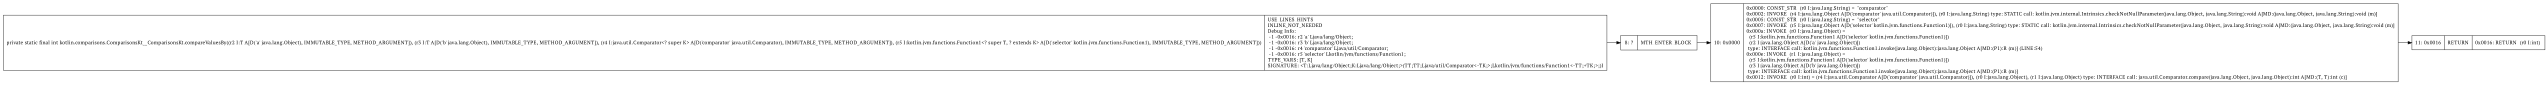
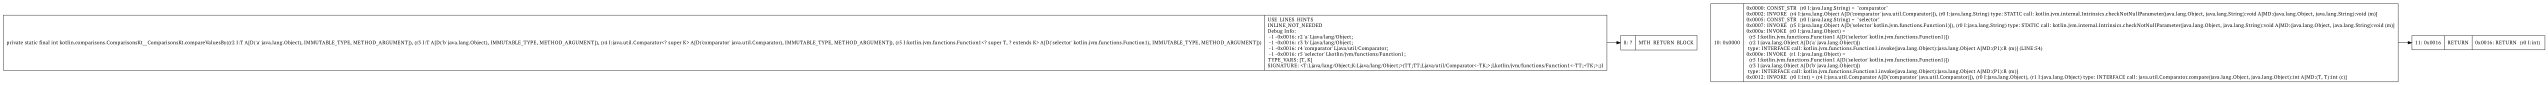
node "8: ?": text "MTH_ENTER_BLOCK" -> "MTH_RETURN_BLOCK"
edge "8: ?" -> "10: 0x0000": removed
